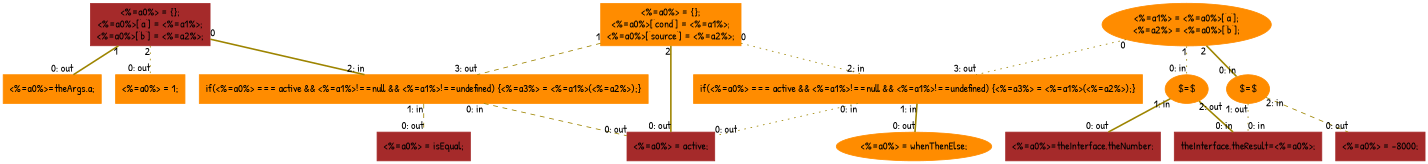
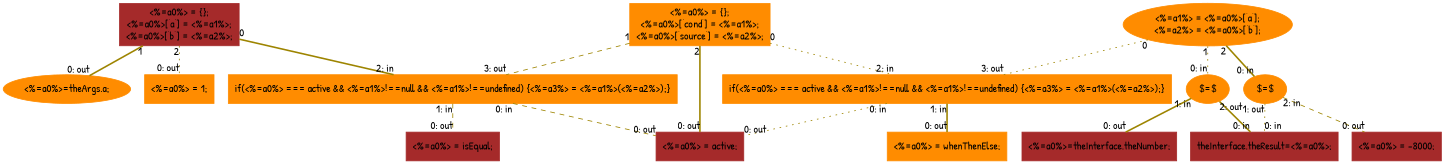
node "<%=a0%>=theArgs.a;": shape box -> ellipse
node "<%=a0%> = whenThenElse;": shape ellipse -> box
